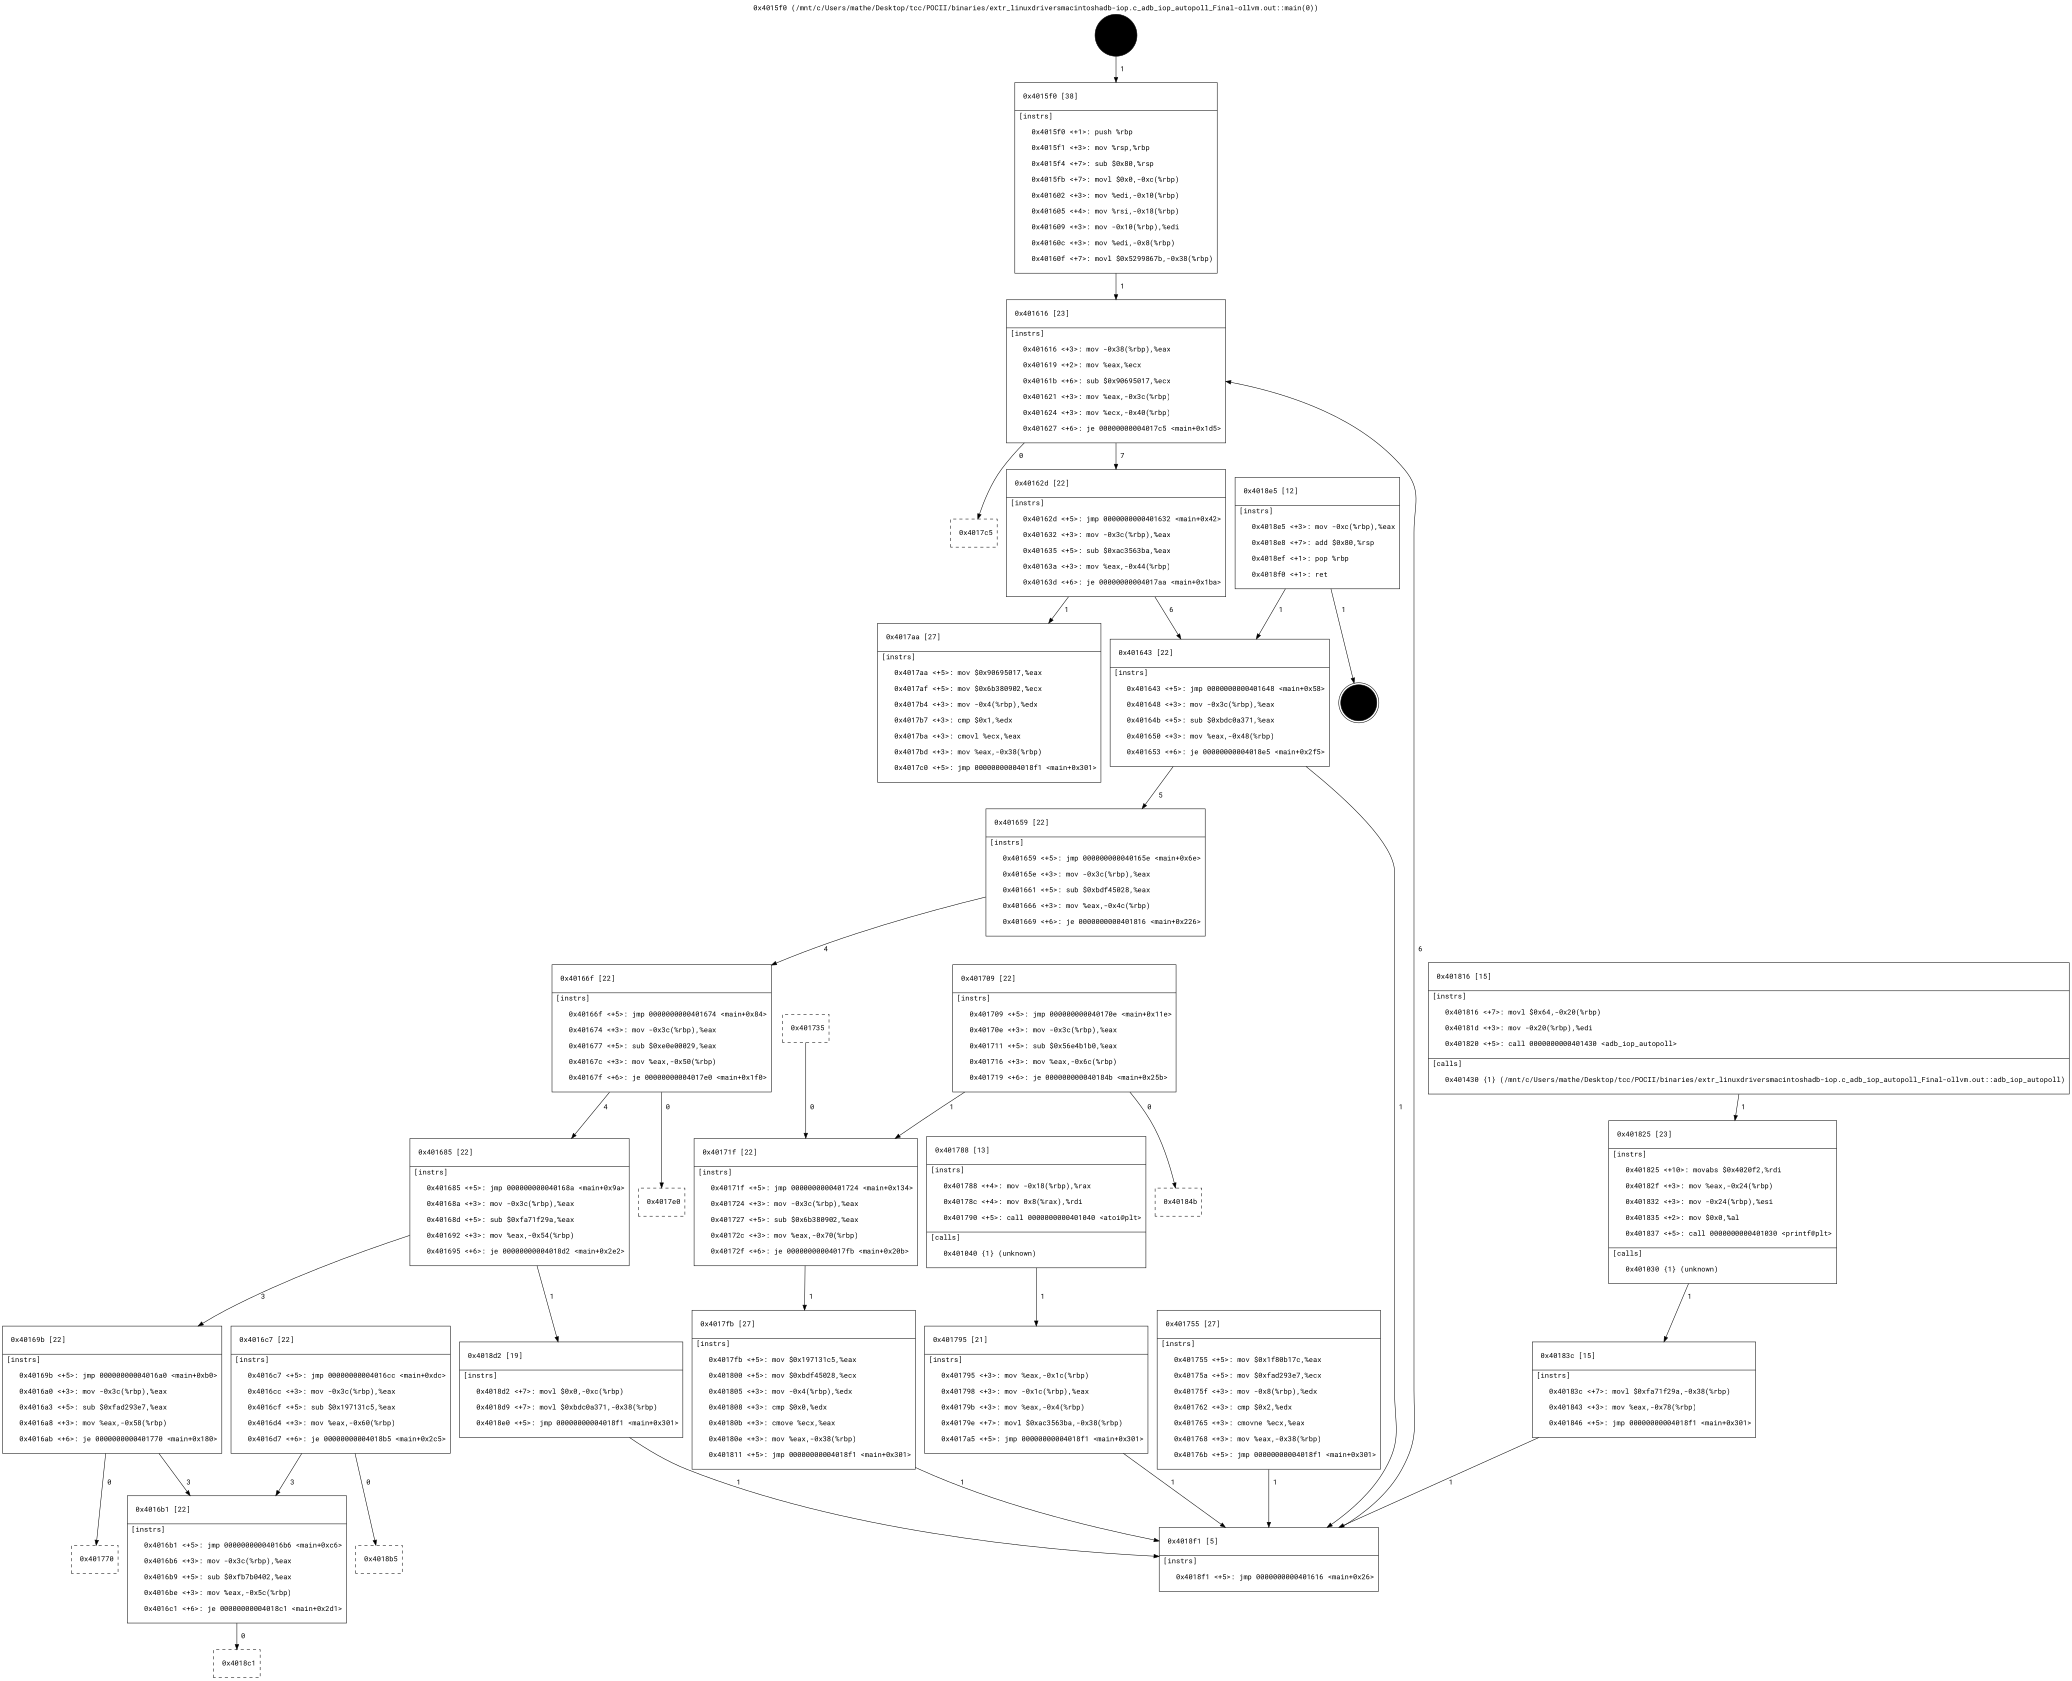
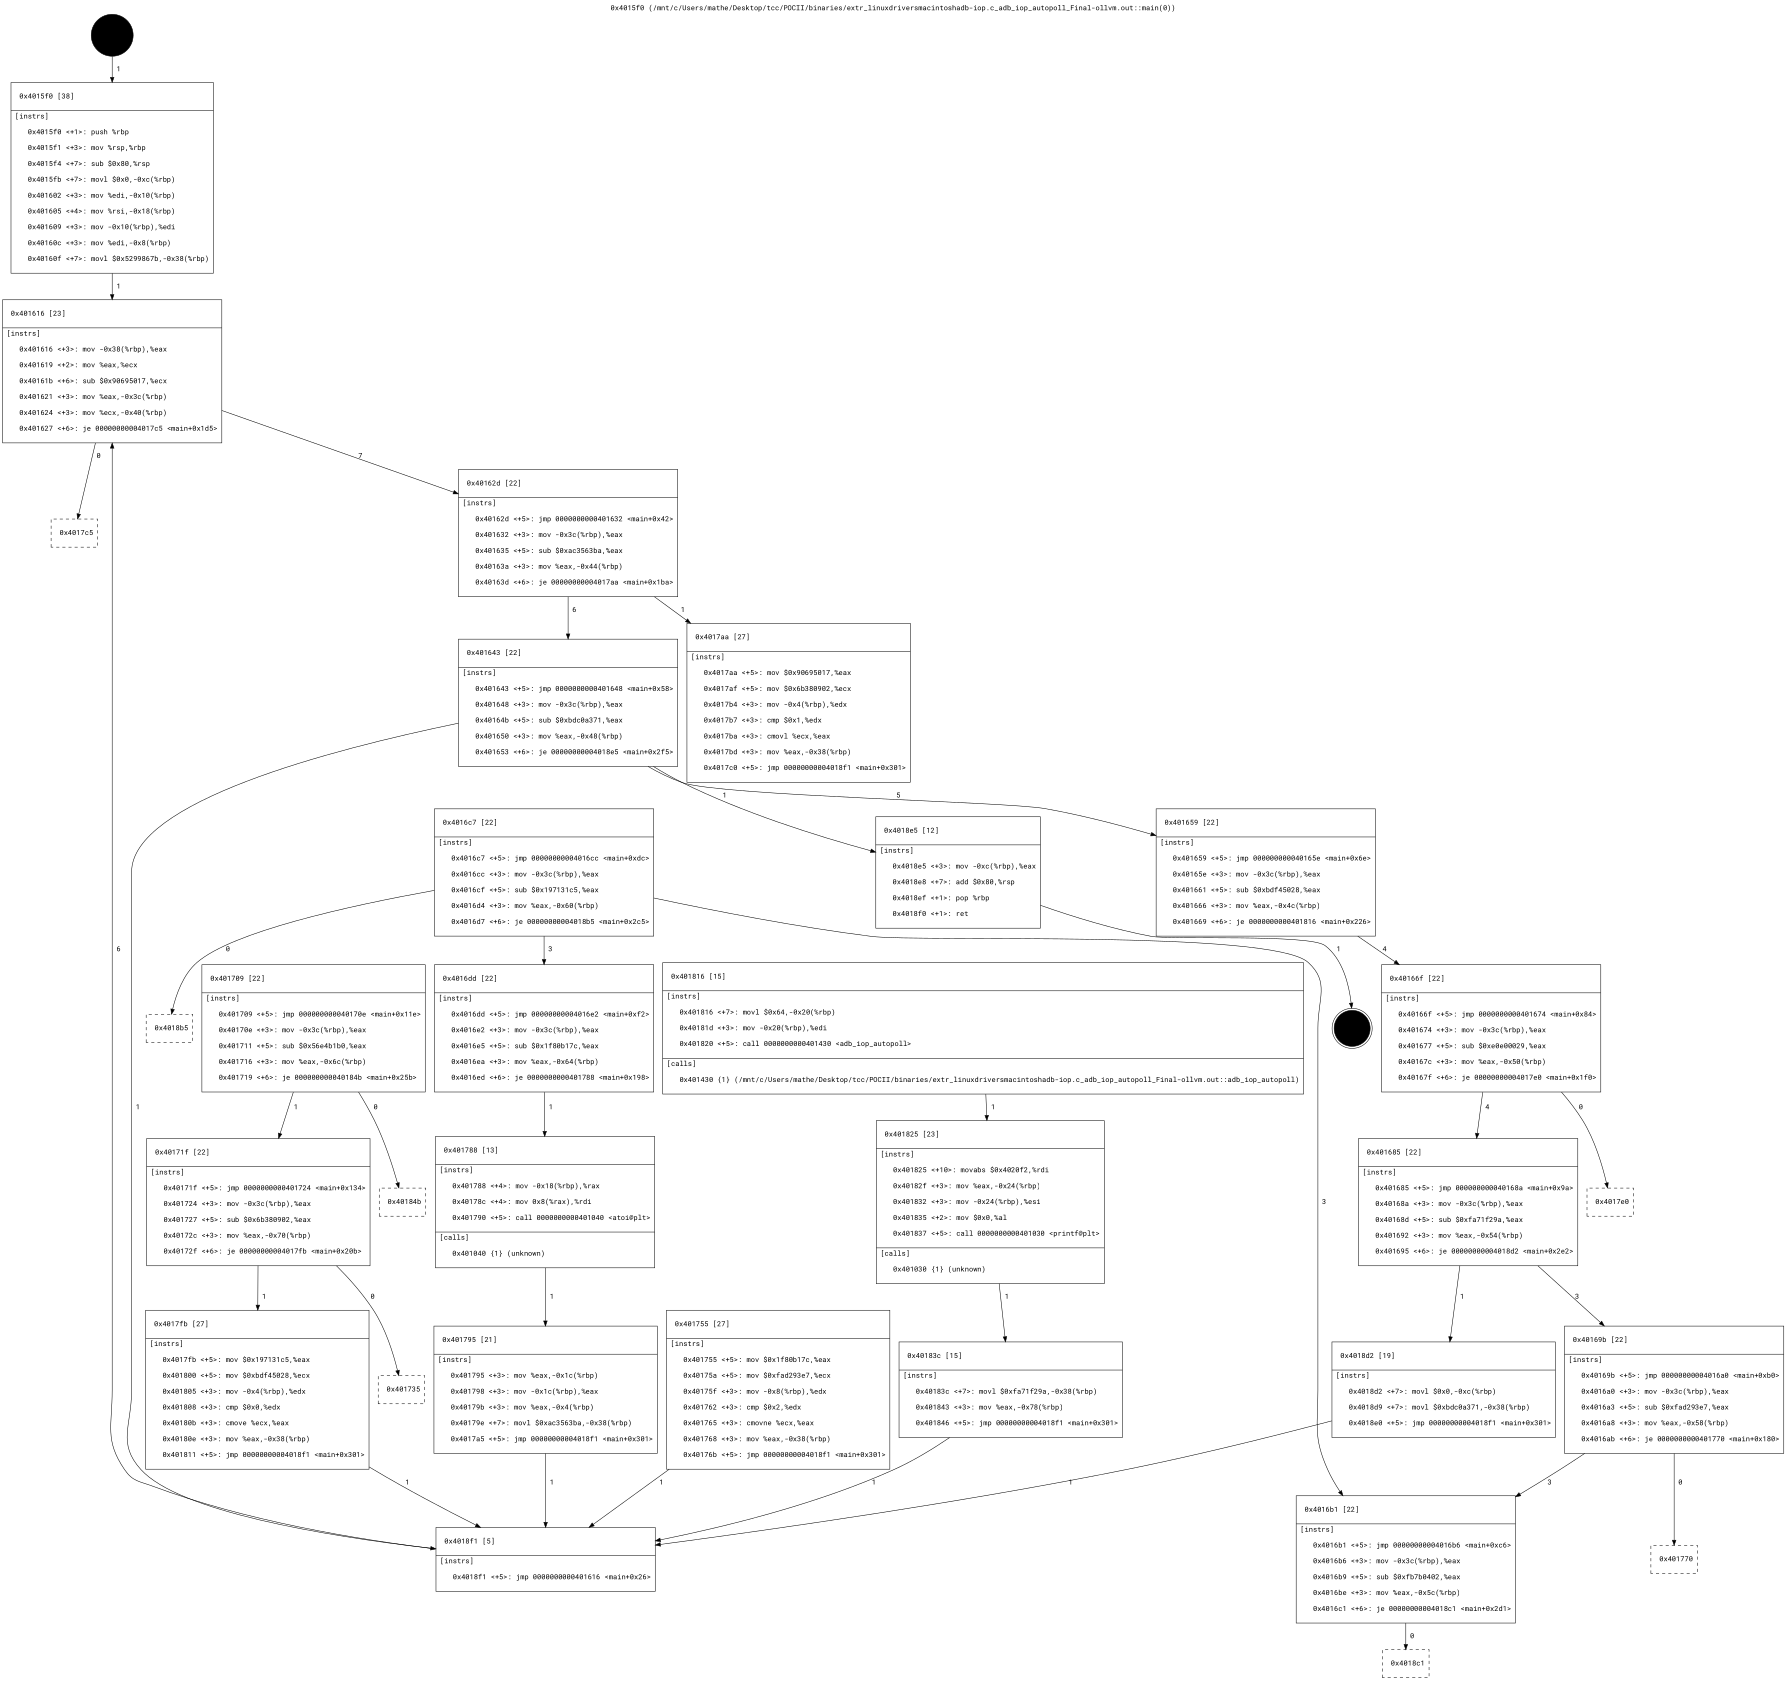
edge "0x4018e5 [12]" -> "0x401643 [22]": reversed
node "0x4016dd [22]": added
edge "0x401735" -> "0x40171f [22]": reversed
